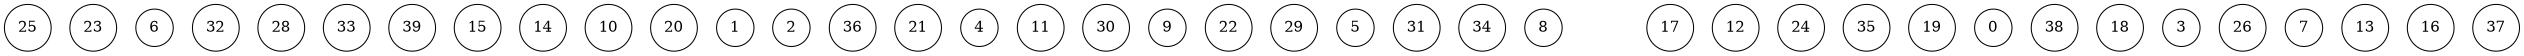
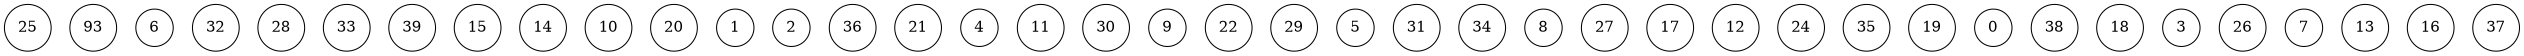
node "23": label "23" -> "93"
node "27": added
